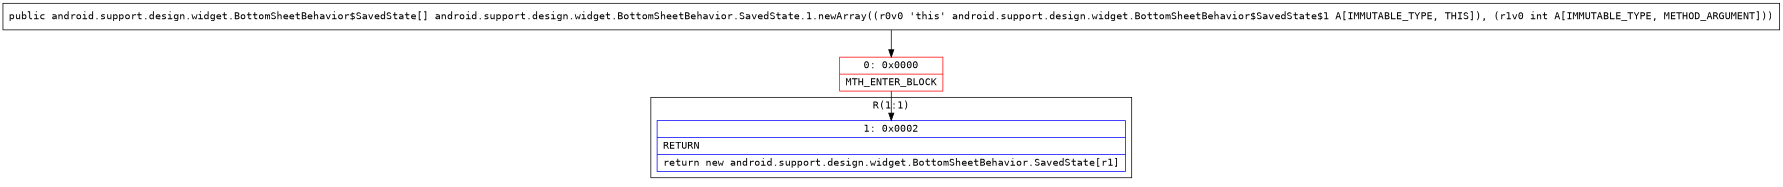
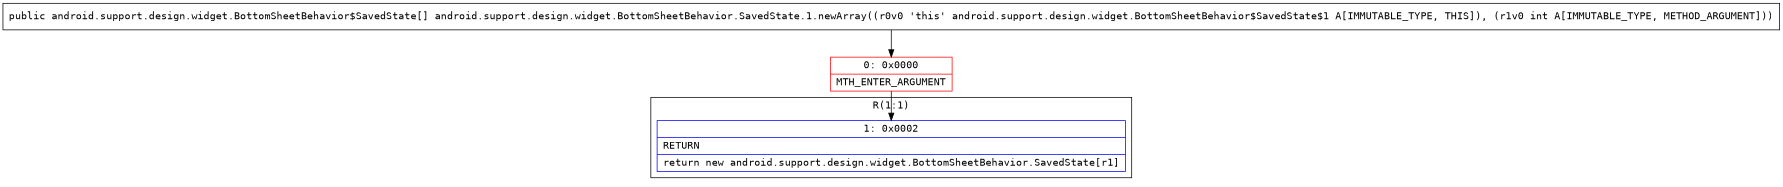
node "0: 0x0000": text "MTH_ENTER_BLOCK" -> "MTH_ENTER_ARGUMENT"
